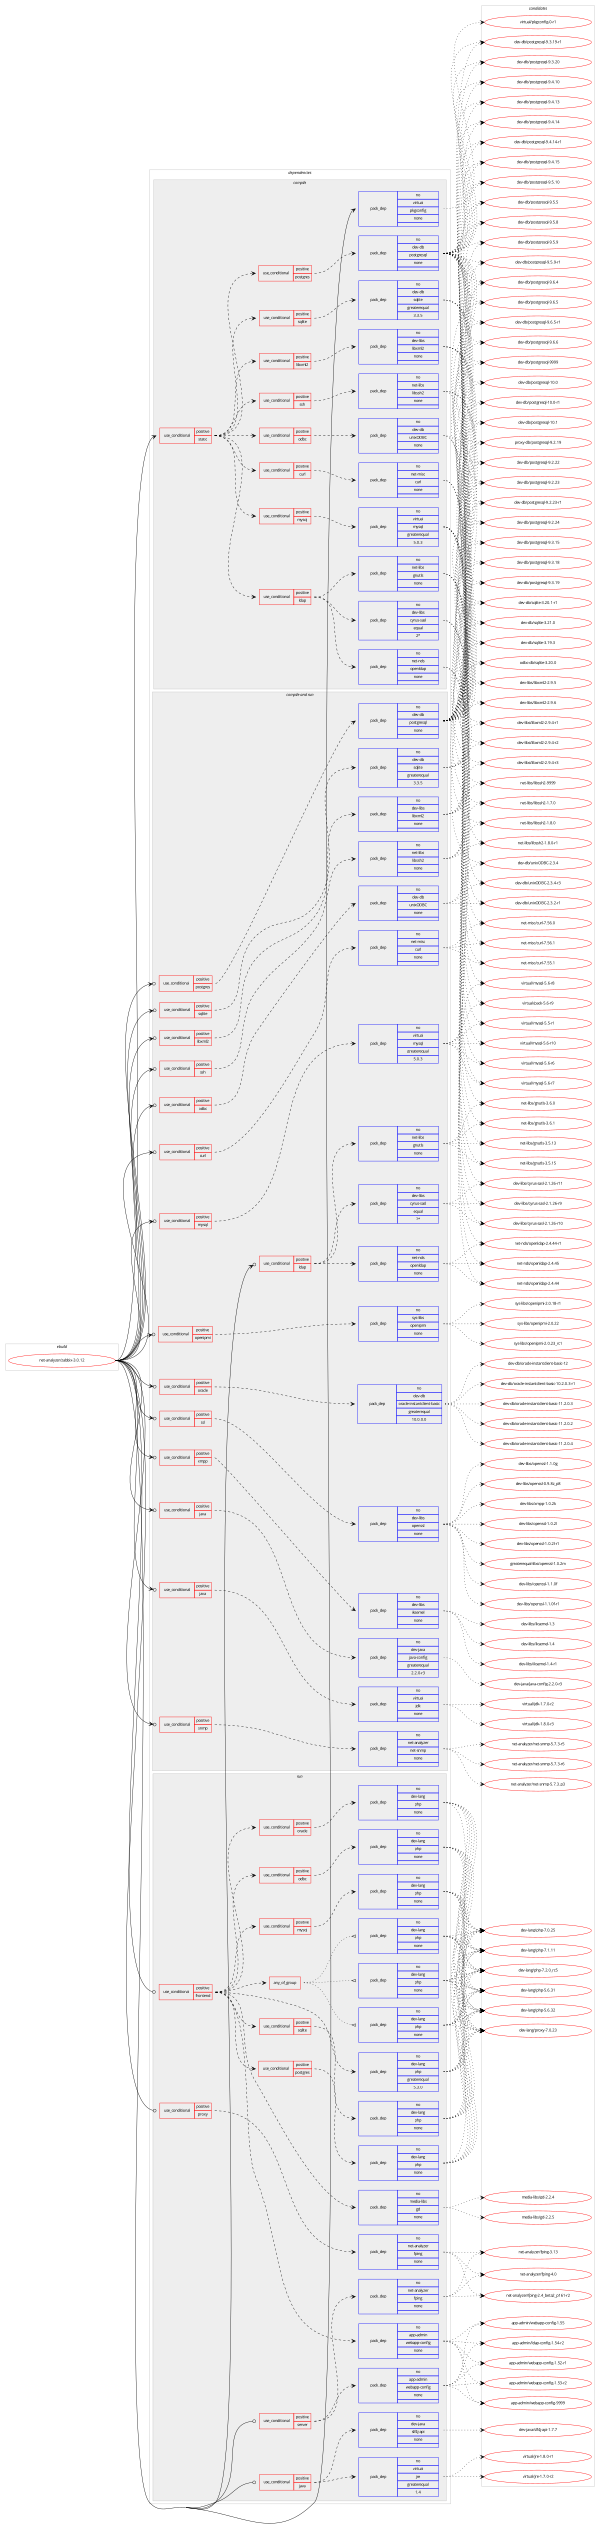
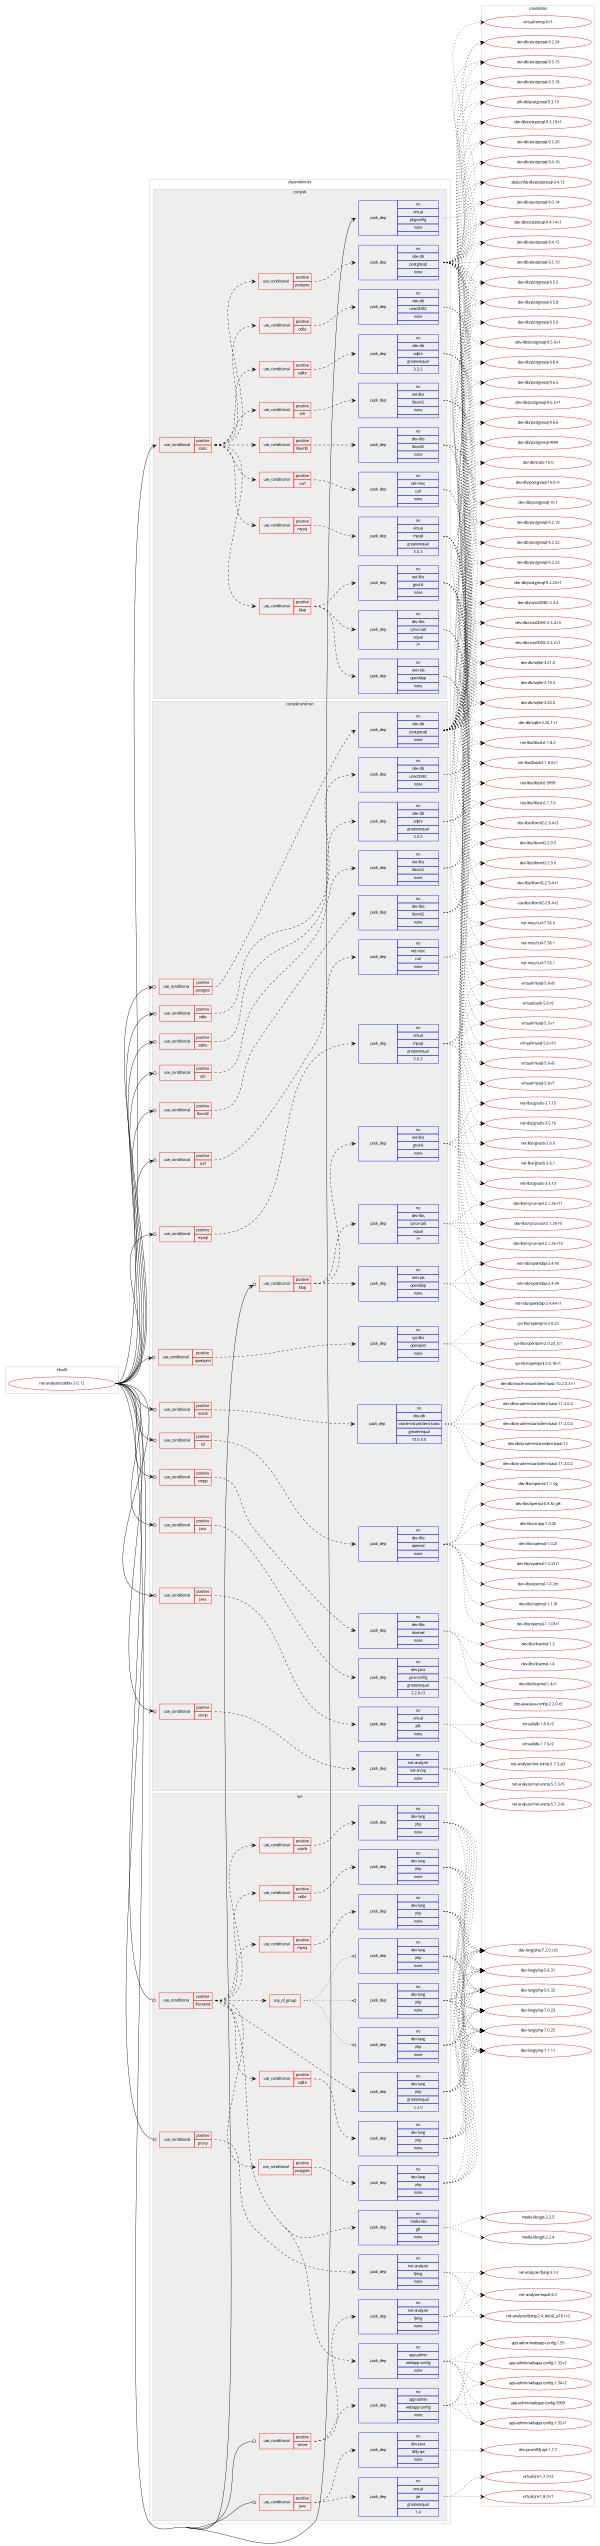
node "virtual/pkgconfig-0-r1": label "virtual/pkgconfig-0-r1" -> "virtual/snmp-0-r1"
node "dev-db/postgresql-9.4.13": label "dev-db/postgresql-9.4.13" -> "pkgconfig-db/postgresql-9.4.13"
node "dev-db/postgresql-9.4.14": label "dev-db/postgresql-9.4.14" -> "dev-db/postgresql-9.0.14"
node "dev-db/postgresql-10.0": label "dev-db/postgresql-10.0" -> "dev-db/static-10.0"
node "proxy-db/postgresql-9.2.19": label "proxy-db/postgresql-9.2.19" -> "dev-db/postgresql-9.2.19"
node "dev-db/postgresql-9.3.19": label "dev-db/postgresql-9.3.19" -> "jdk-db/postgresql-9.3.19"
node "odbc-db/sqlite-3.20.0": label "odbc-db/sqlite-3.20.0" -> "dev-db/sqlite-3.20.0"
node "dev-libs/libxml2-2.9.4-r2": label "dev-libs/libxml2-2.9.4-r2" -> "use-libs/libxml2-2.9.4-r2"
node "net-libs/gnutls-3.5.16": added
node "net-libs/gnutls-3.5.15": label "net-libs/gnutls-3.5.15" -> "net-libs/gnutls-3.7.15"
node "greaterequal-libs/openssl-1.0.2m": label "greaterequal-libs/openssl-1.0.2m" -> "dev-libs/openssl-1.0.2m"
node "dev-java/java-config-2.2.0-r3": label "dev-java/java-config-2.2.0-r3" -> "php-java/java-config-2.2.0-r3"
node "dev-lang/proxy-7.0.23": label "dev-lang/proxy-7.0.23" -> "dev-lang/php-7.0.23"
node "net-analyzer/fping-4.0": label "net-analyzer/fping-4.0" -> "net-analyzer/equal-4.0"
node "app-admin/ldap-config-1.54-r2": label "app-admin/ldap-config-1.54-r2" -> "app-admin/webapp-config-1.54-r2"
